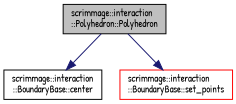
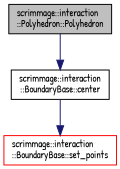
edge "scrimmage::interaction ::Polyhedron::Polyhedron" -> "scrimmage::interaction ::BoundaryBase::set_points": now "scrimmage::interaction ::BoundaryBase::center" -> "scrimmage::interaction ::BoundaryBase::set_points"
